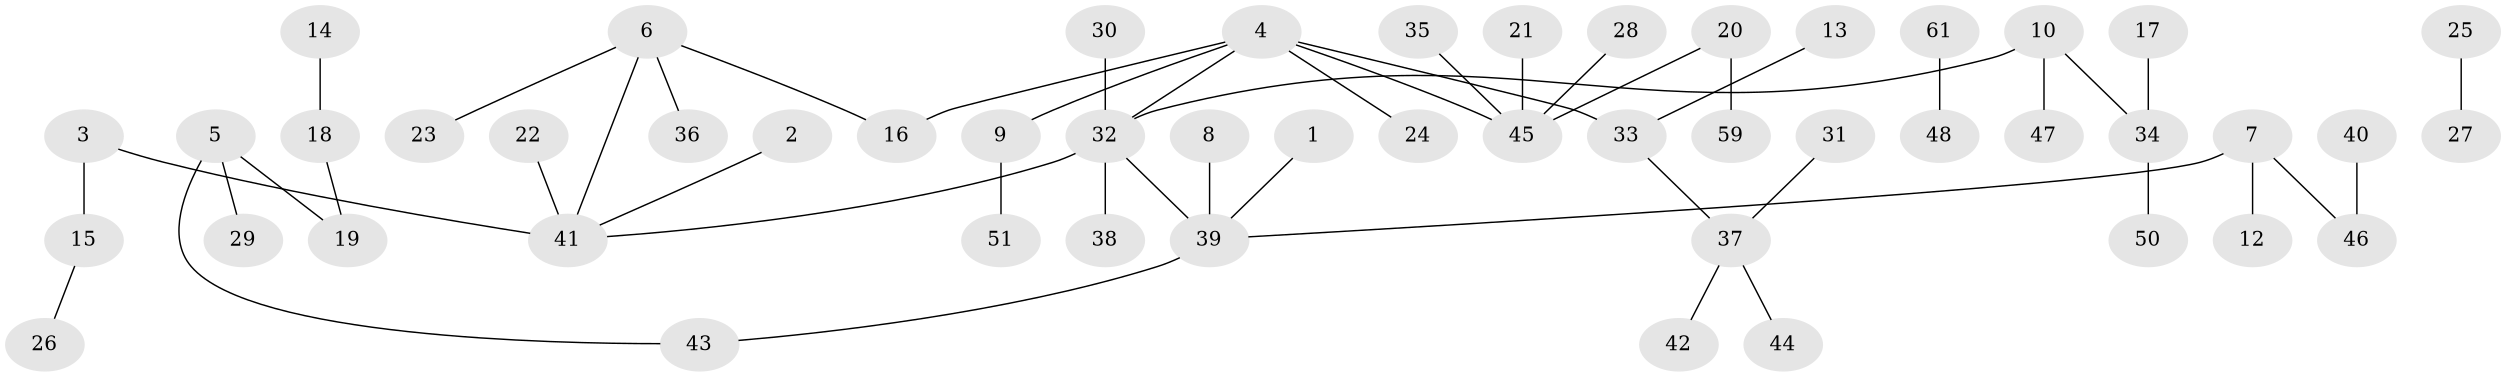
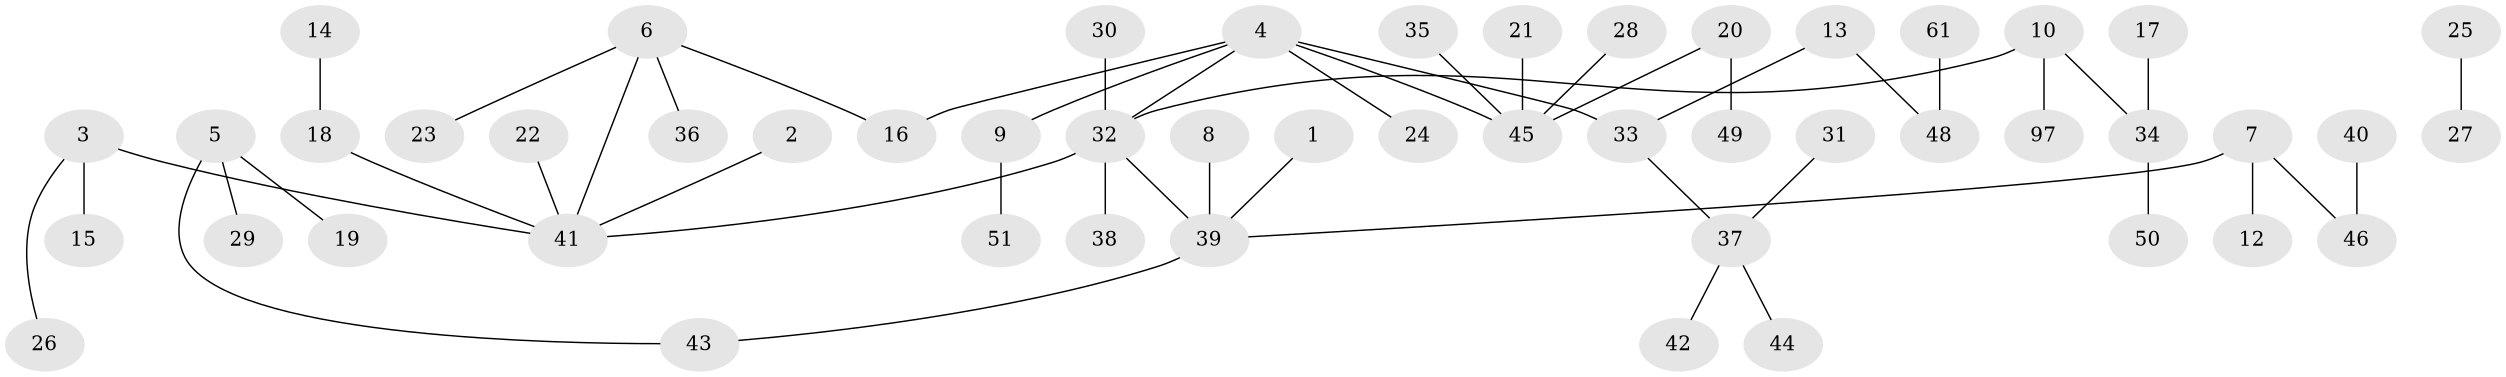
edge "13" -- "48": added
node "59": label "59" -> "49"
node "47": label "47" -> "97"
edge "18" -- "19": now "18" -- "41"
edge "15" -- "26": now "3" -- "26"
